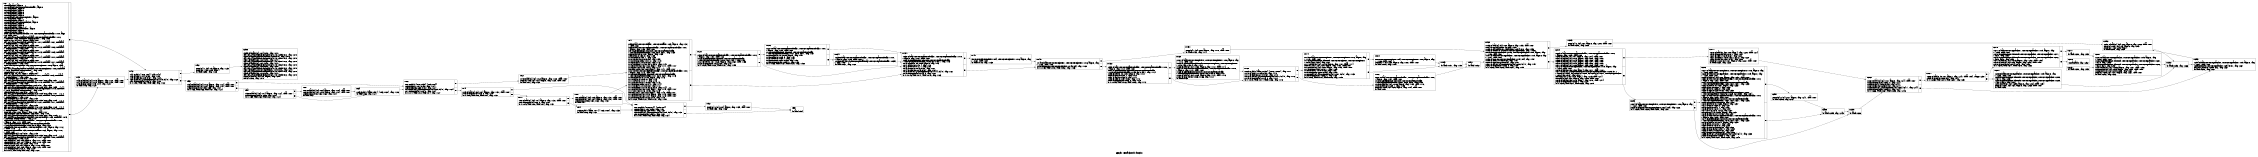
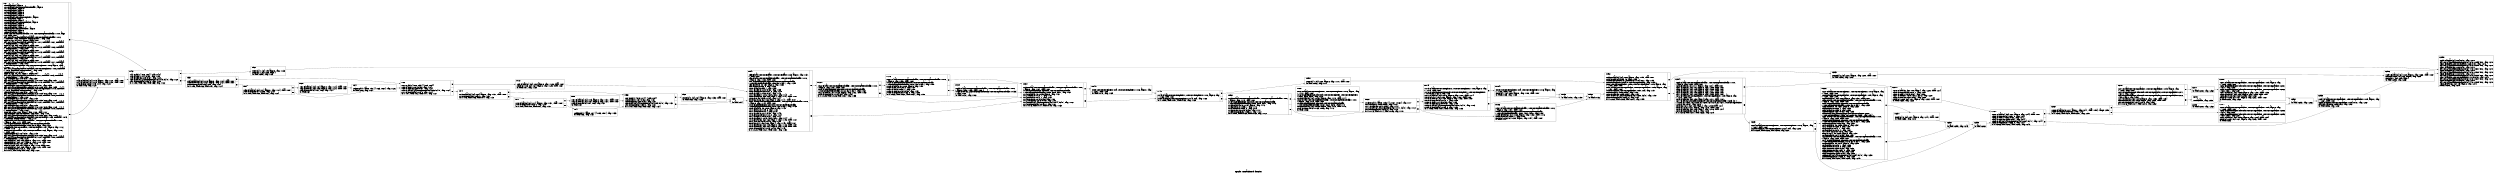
edge "%296:" -> "%292:": now "%296:" -> "%298:"
edge "%80:" -> "%94:": now "%93:" -> "%94:"
